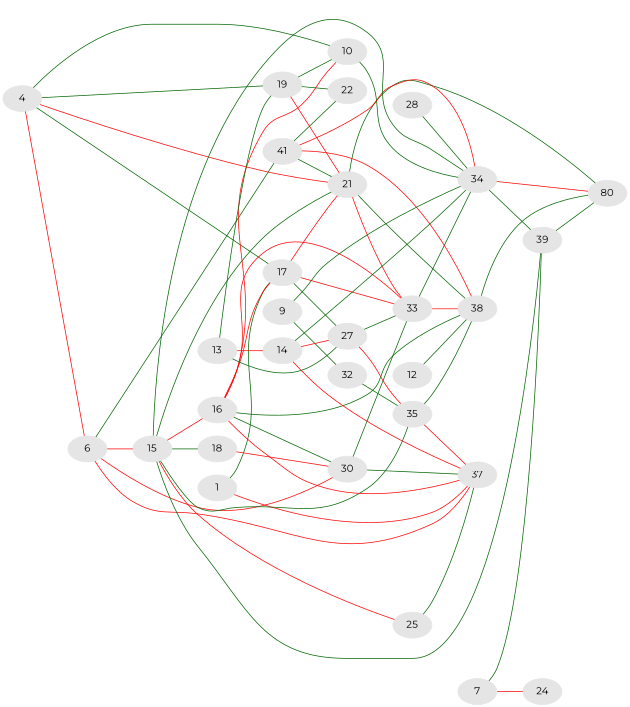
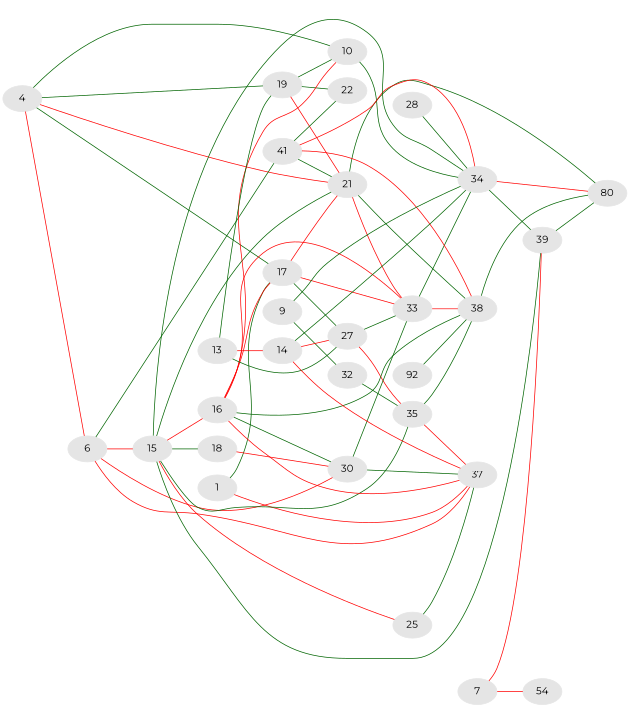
node "12": label "12" -> "92"
edge "39" -- "7": color darkgreen -> red
node "24": label "24" -> "54"
